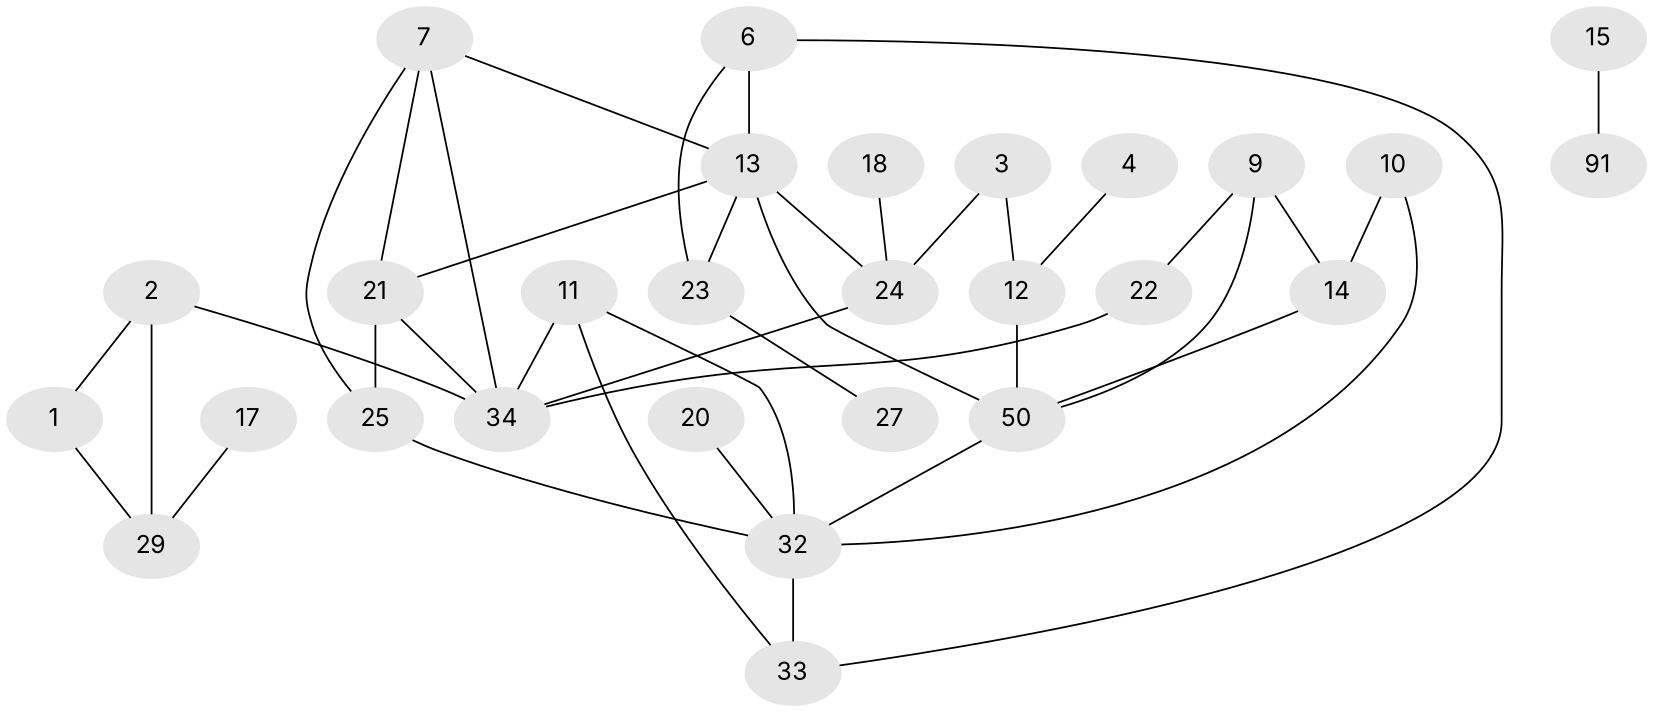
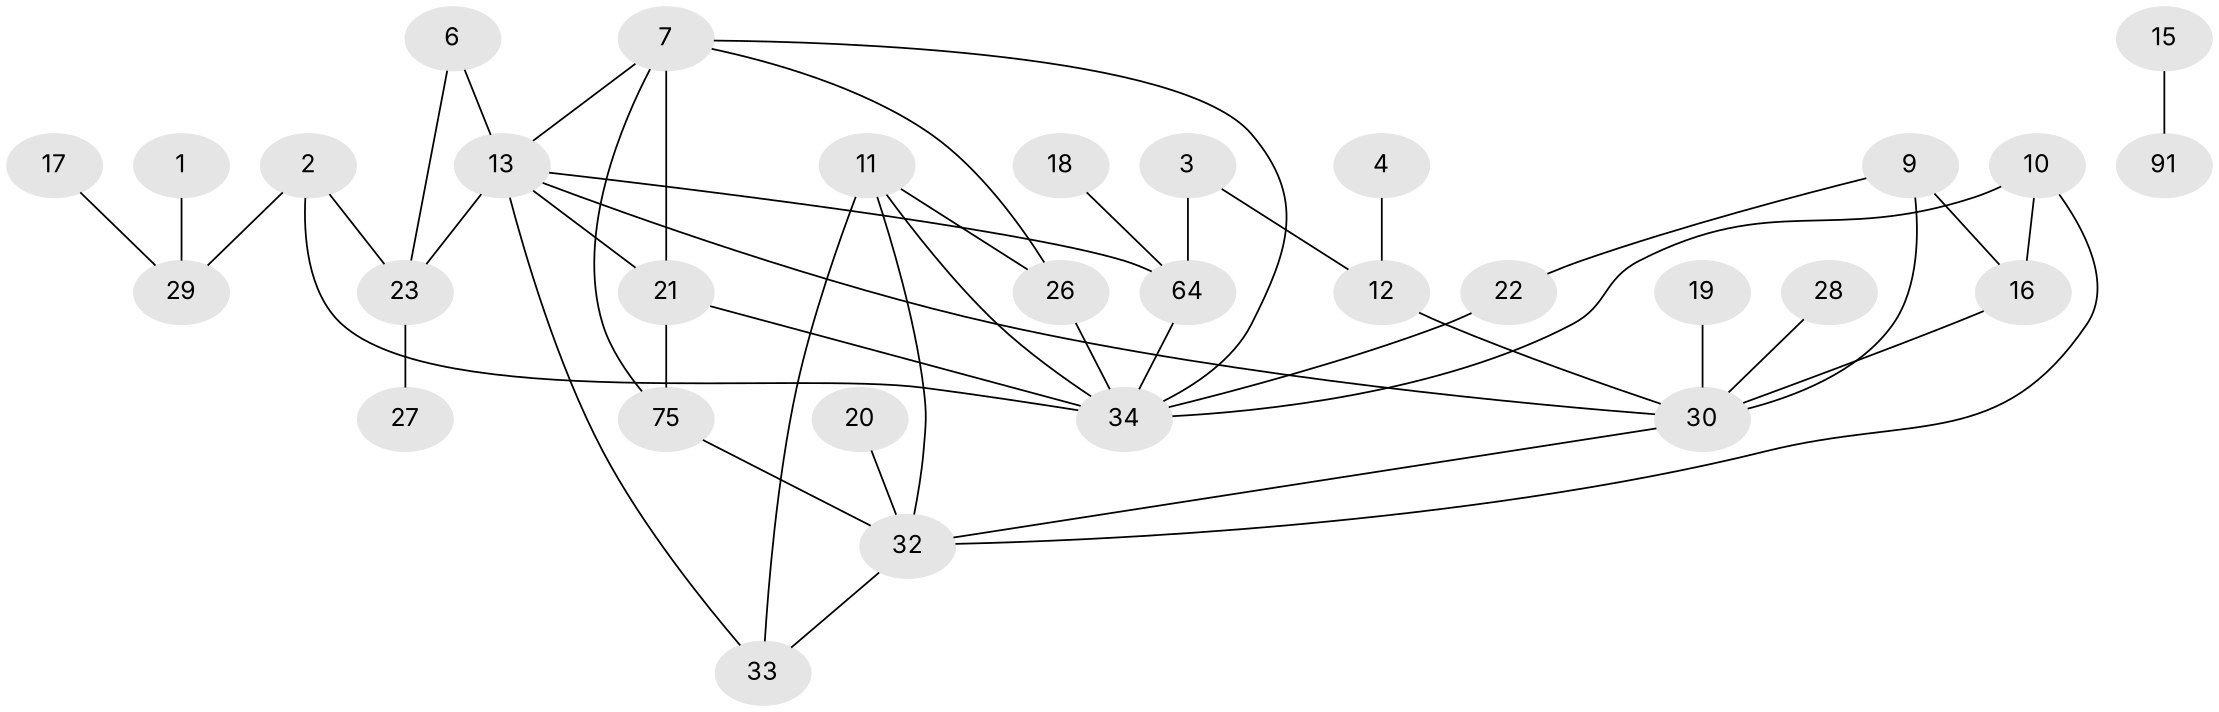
node "24": label "24" -> "64"
node "26": added
node "14": label "14" -> "16"
node "19": added
node "28": added
edge "6" -- "33": now "13" -- "33"
edge "10" -- "34": added
edge "2" -- "1": now "2" -- "23"
node "25": label "25" -> "75"
node "50": label "50" -> "30"
